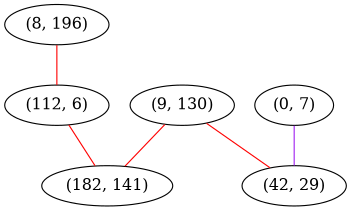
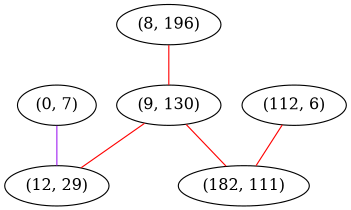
edge "(8, 196)" -- "(112, 6)": now "(8, 196)" -- "(9, 130)"
node "(182, 141)": label "(182, 141)" -> "(182, 111)"
node "(42, 29)": label "(42, 29)" -> "(12, 29)"
